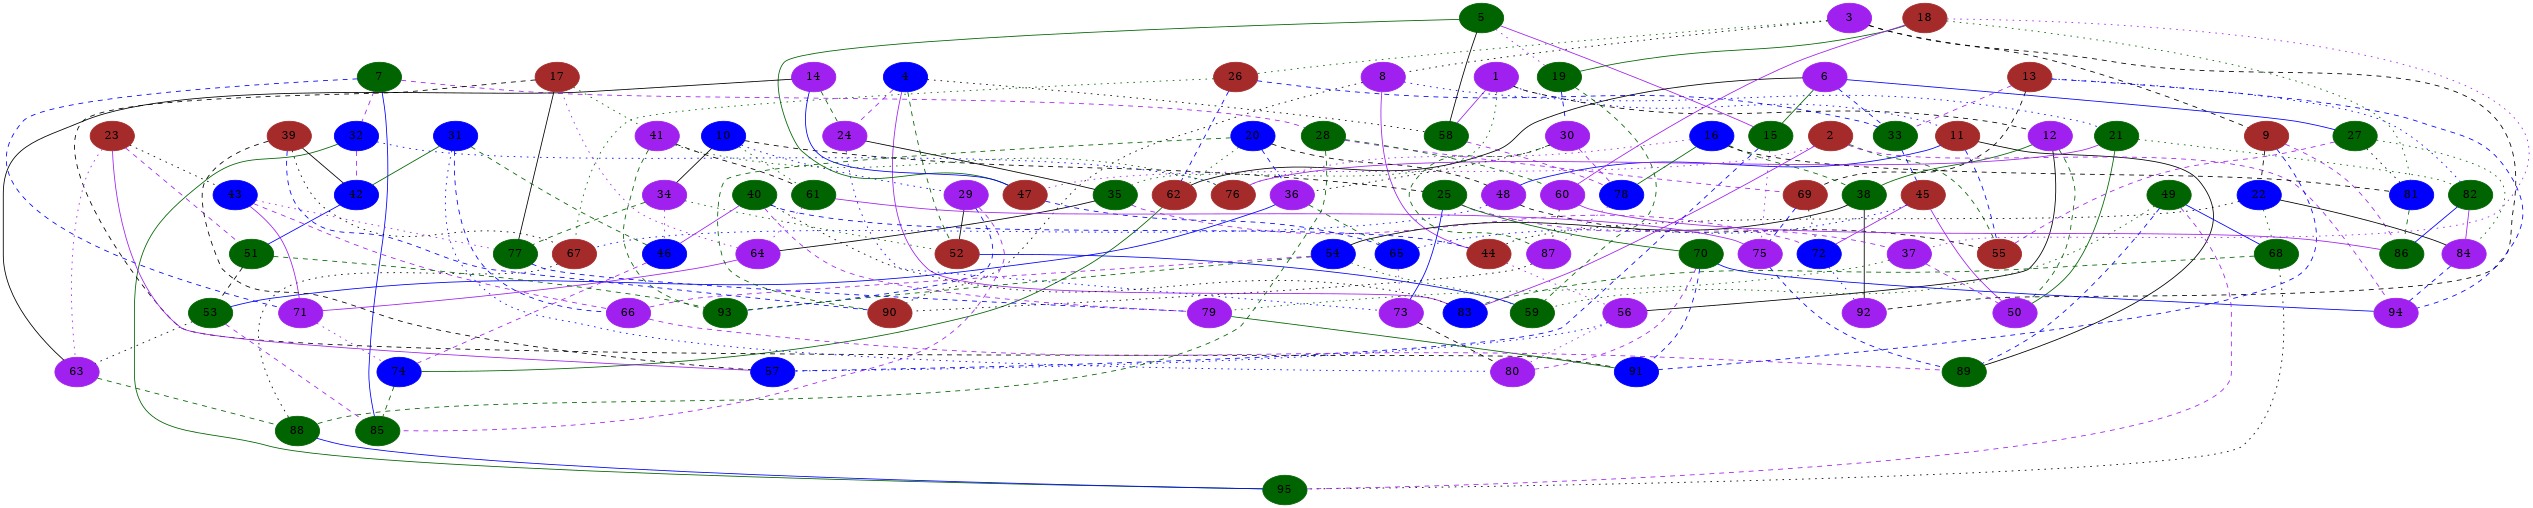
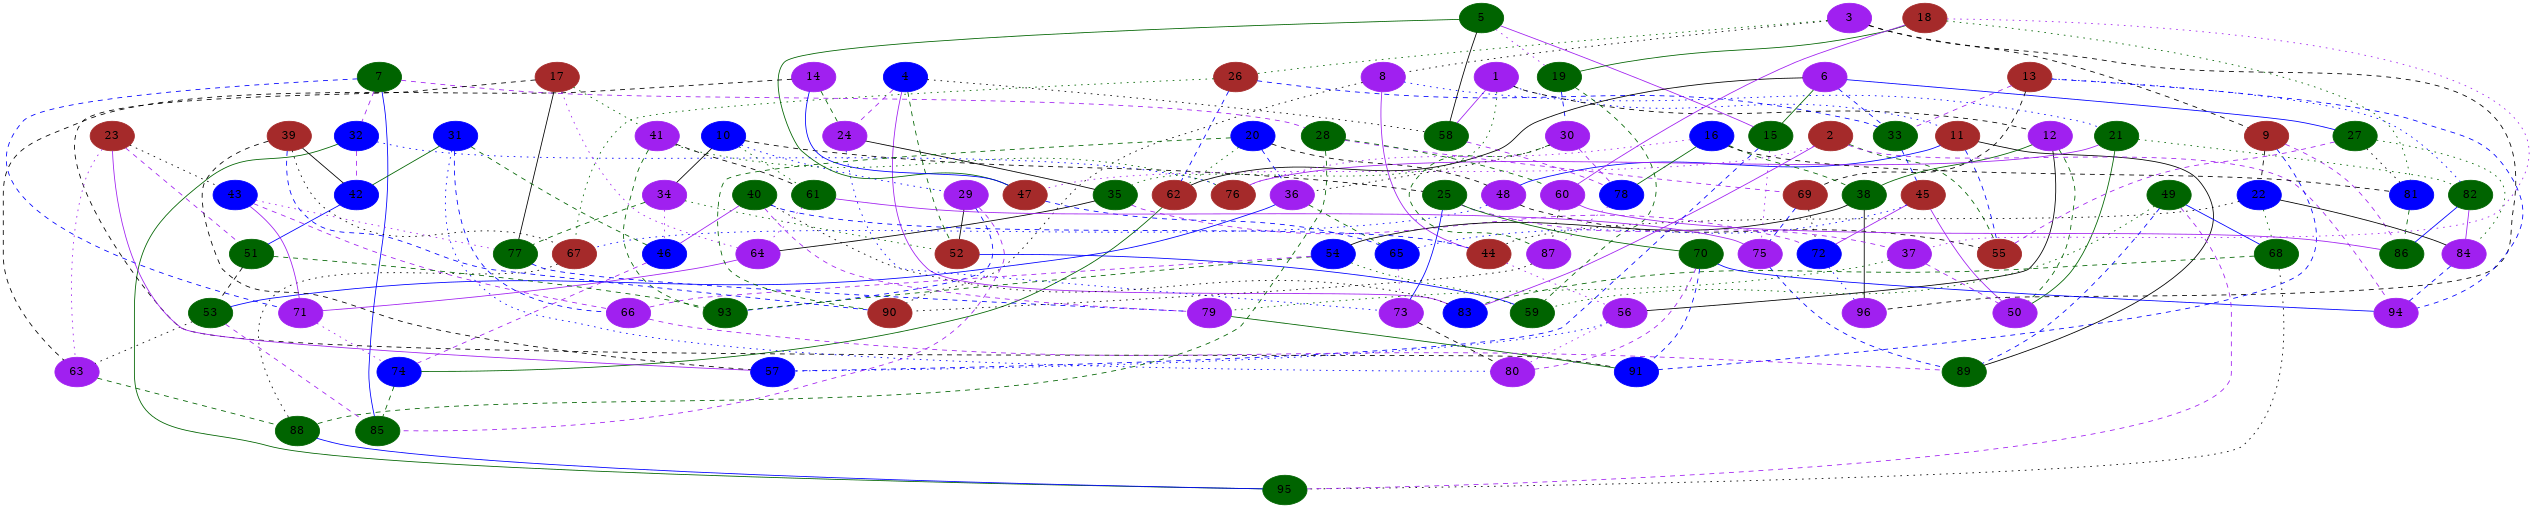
edge "14" -- "63": style solid -> dashed
node "92": label "92" -> "96"
